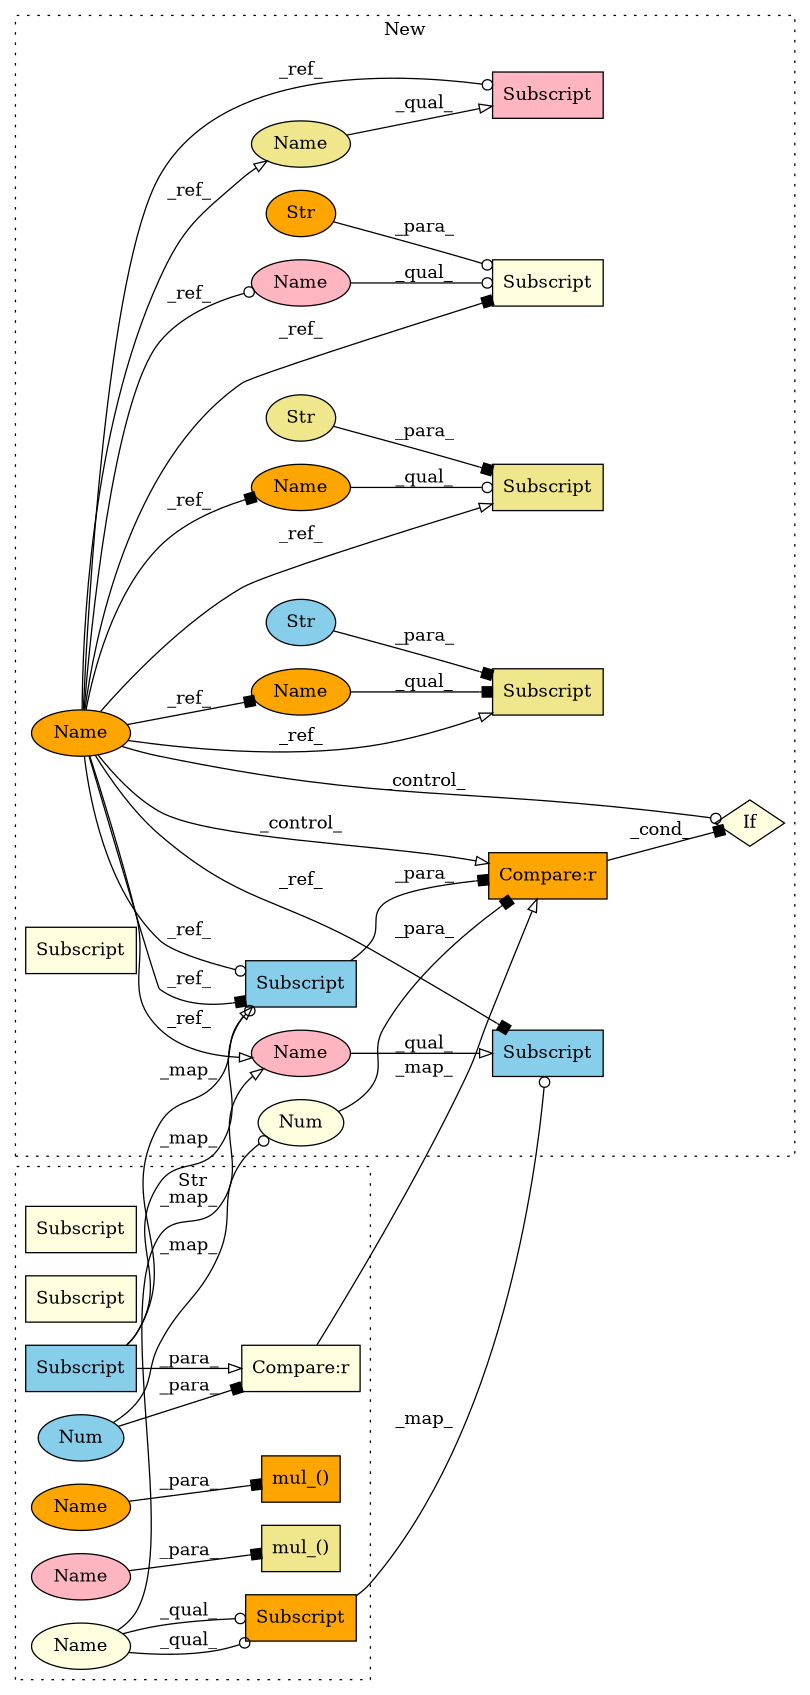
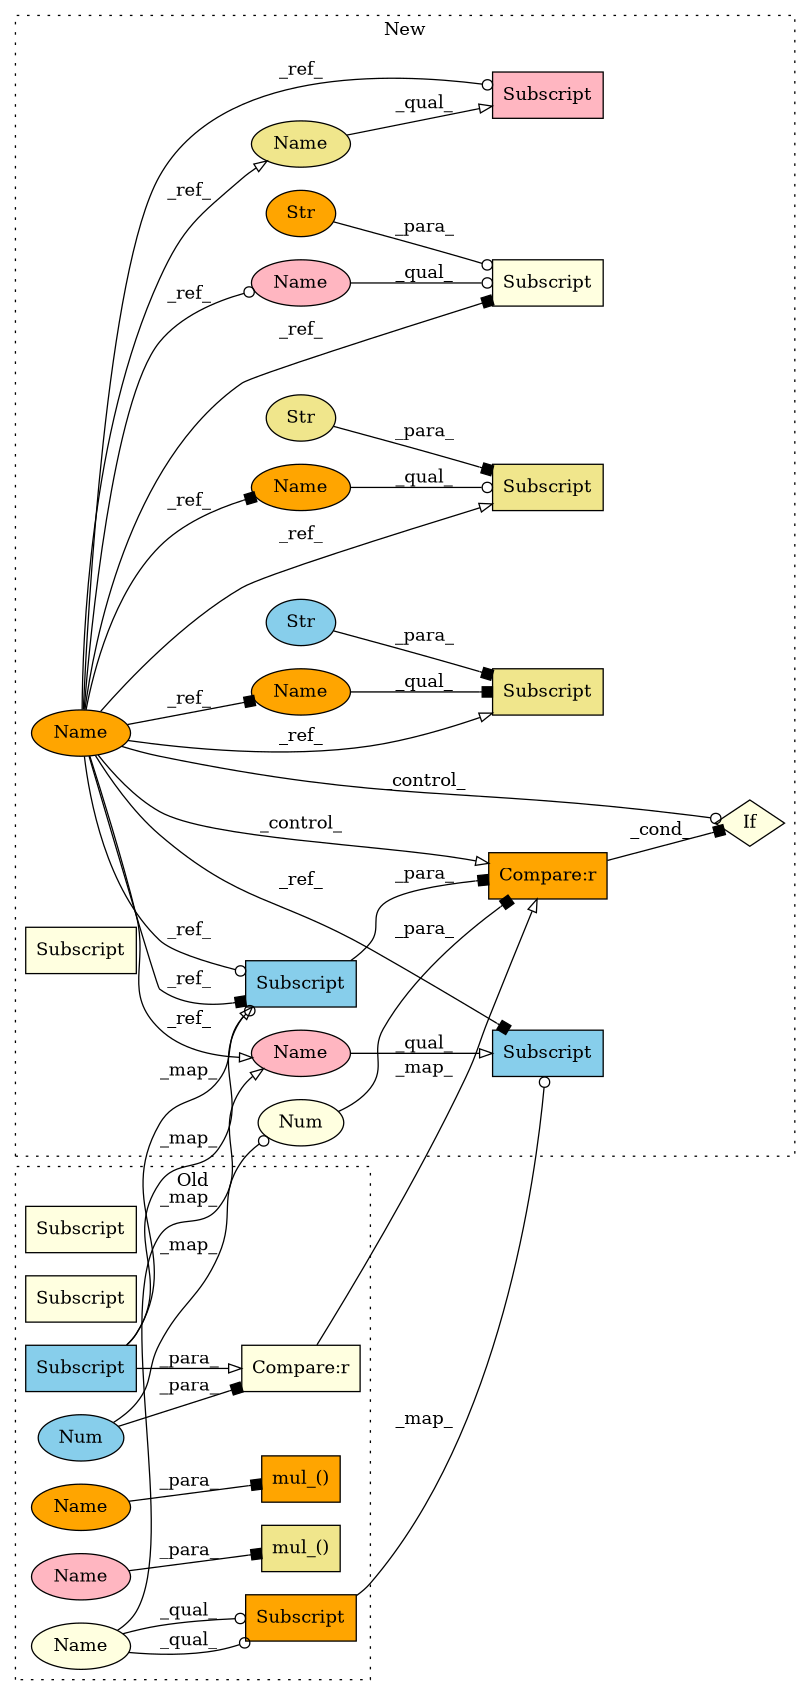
cluster "Str": label "Str" -> "Old"
